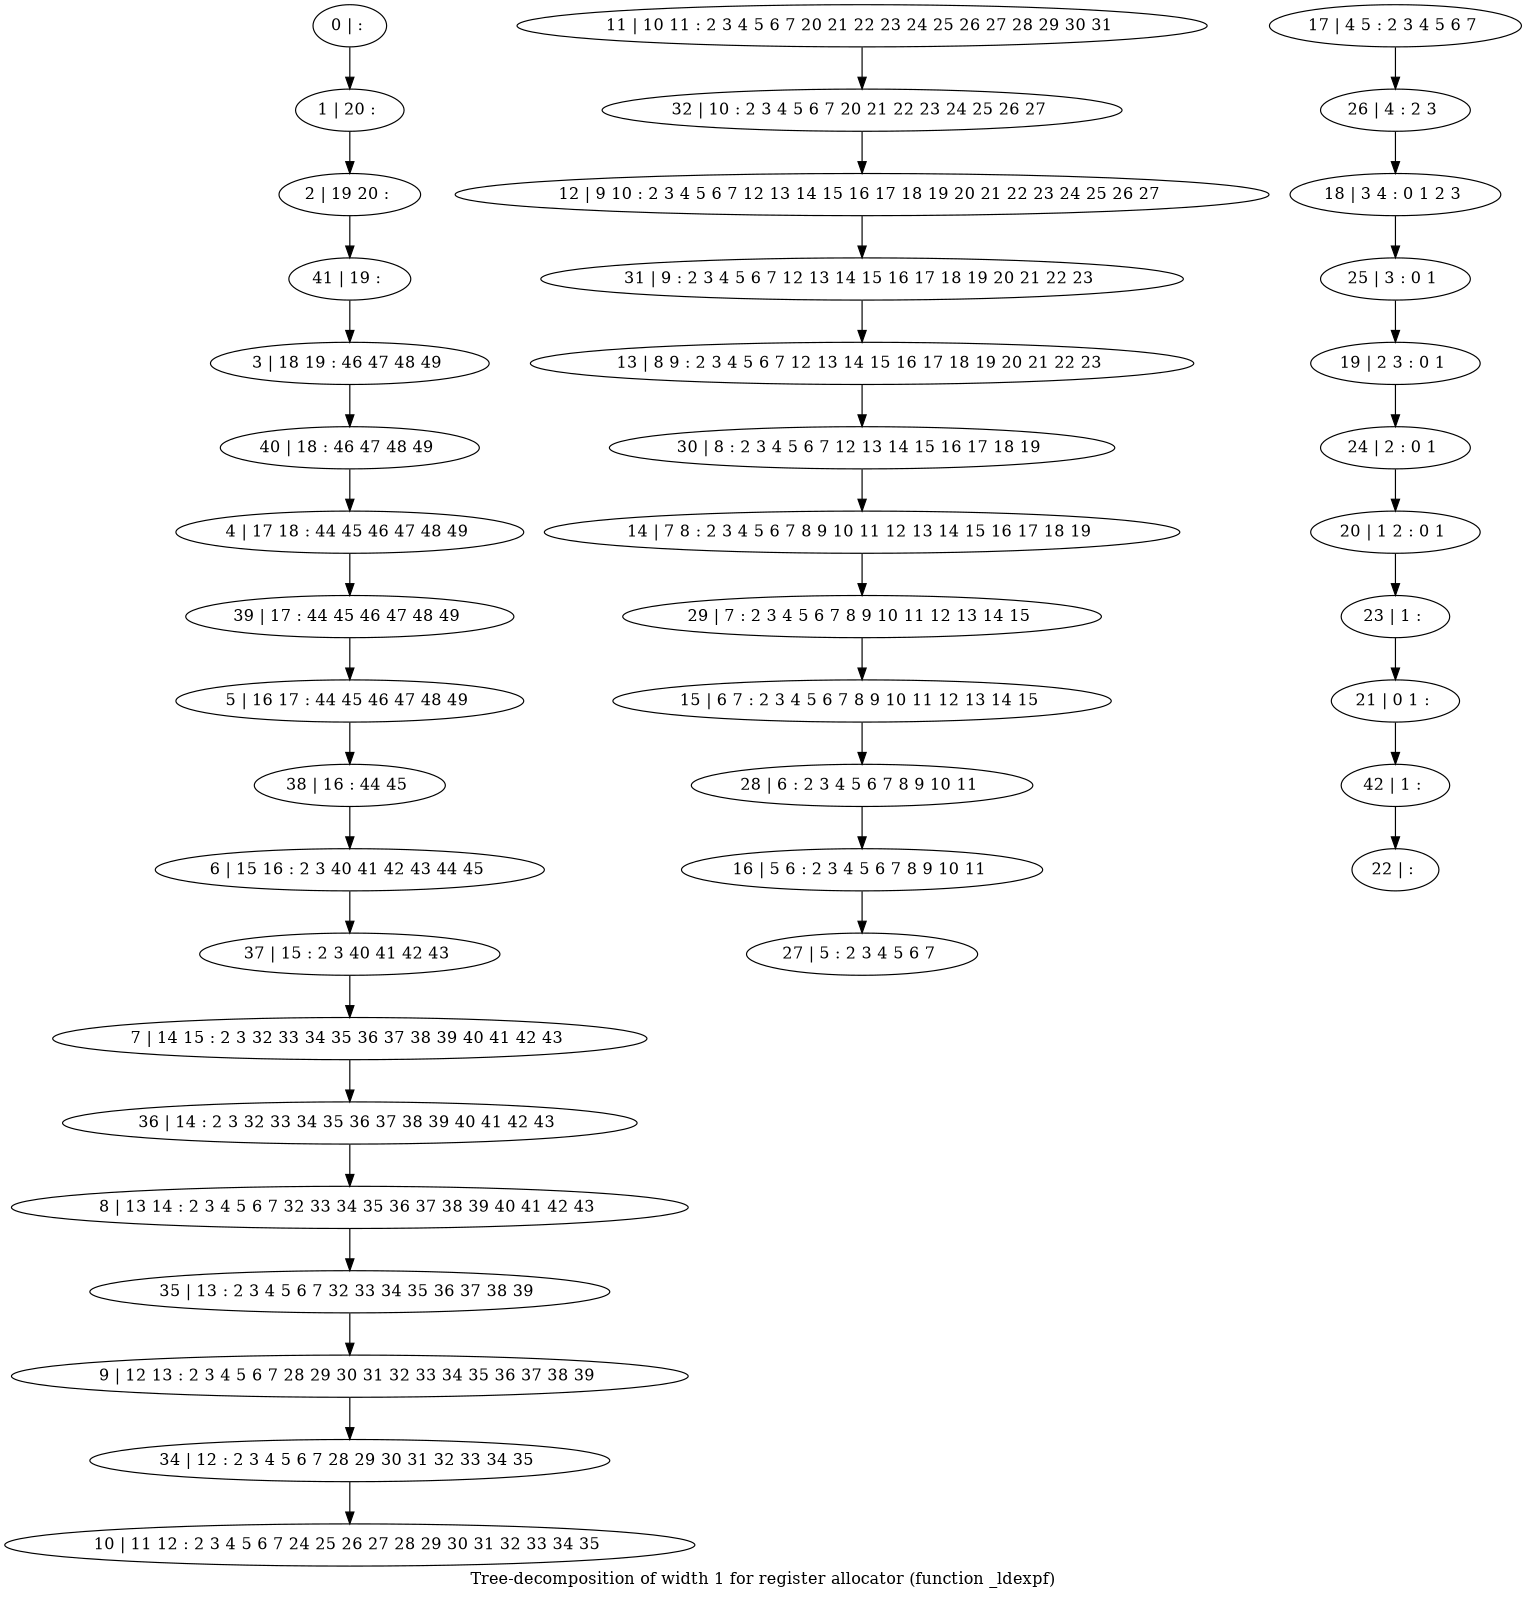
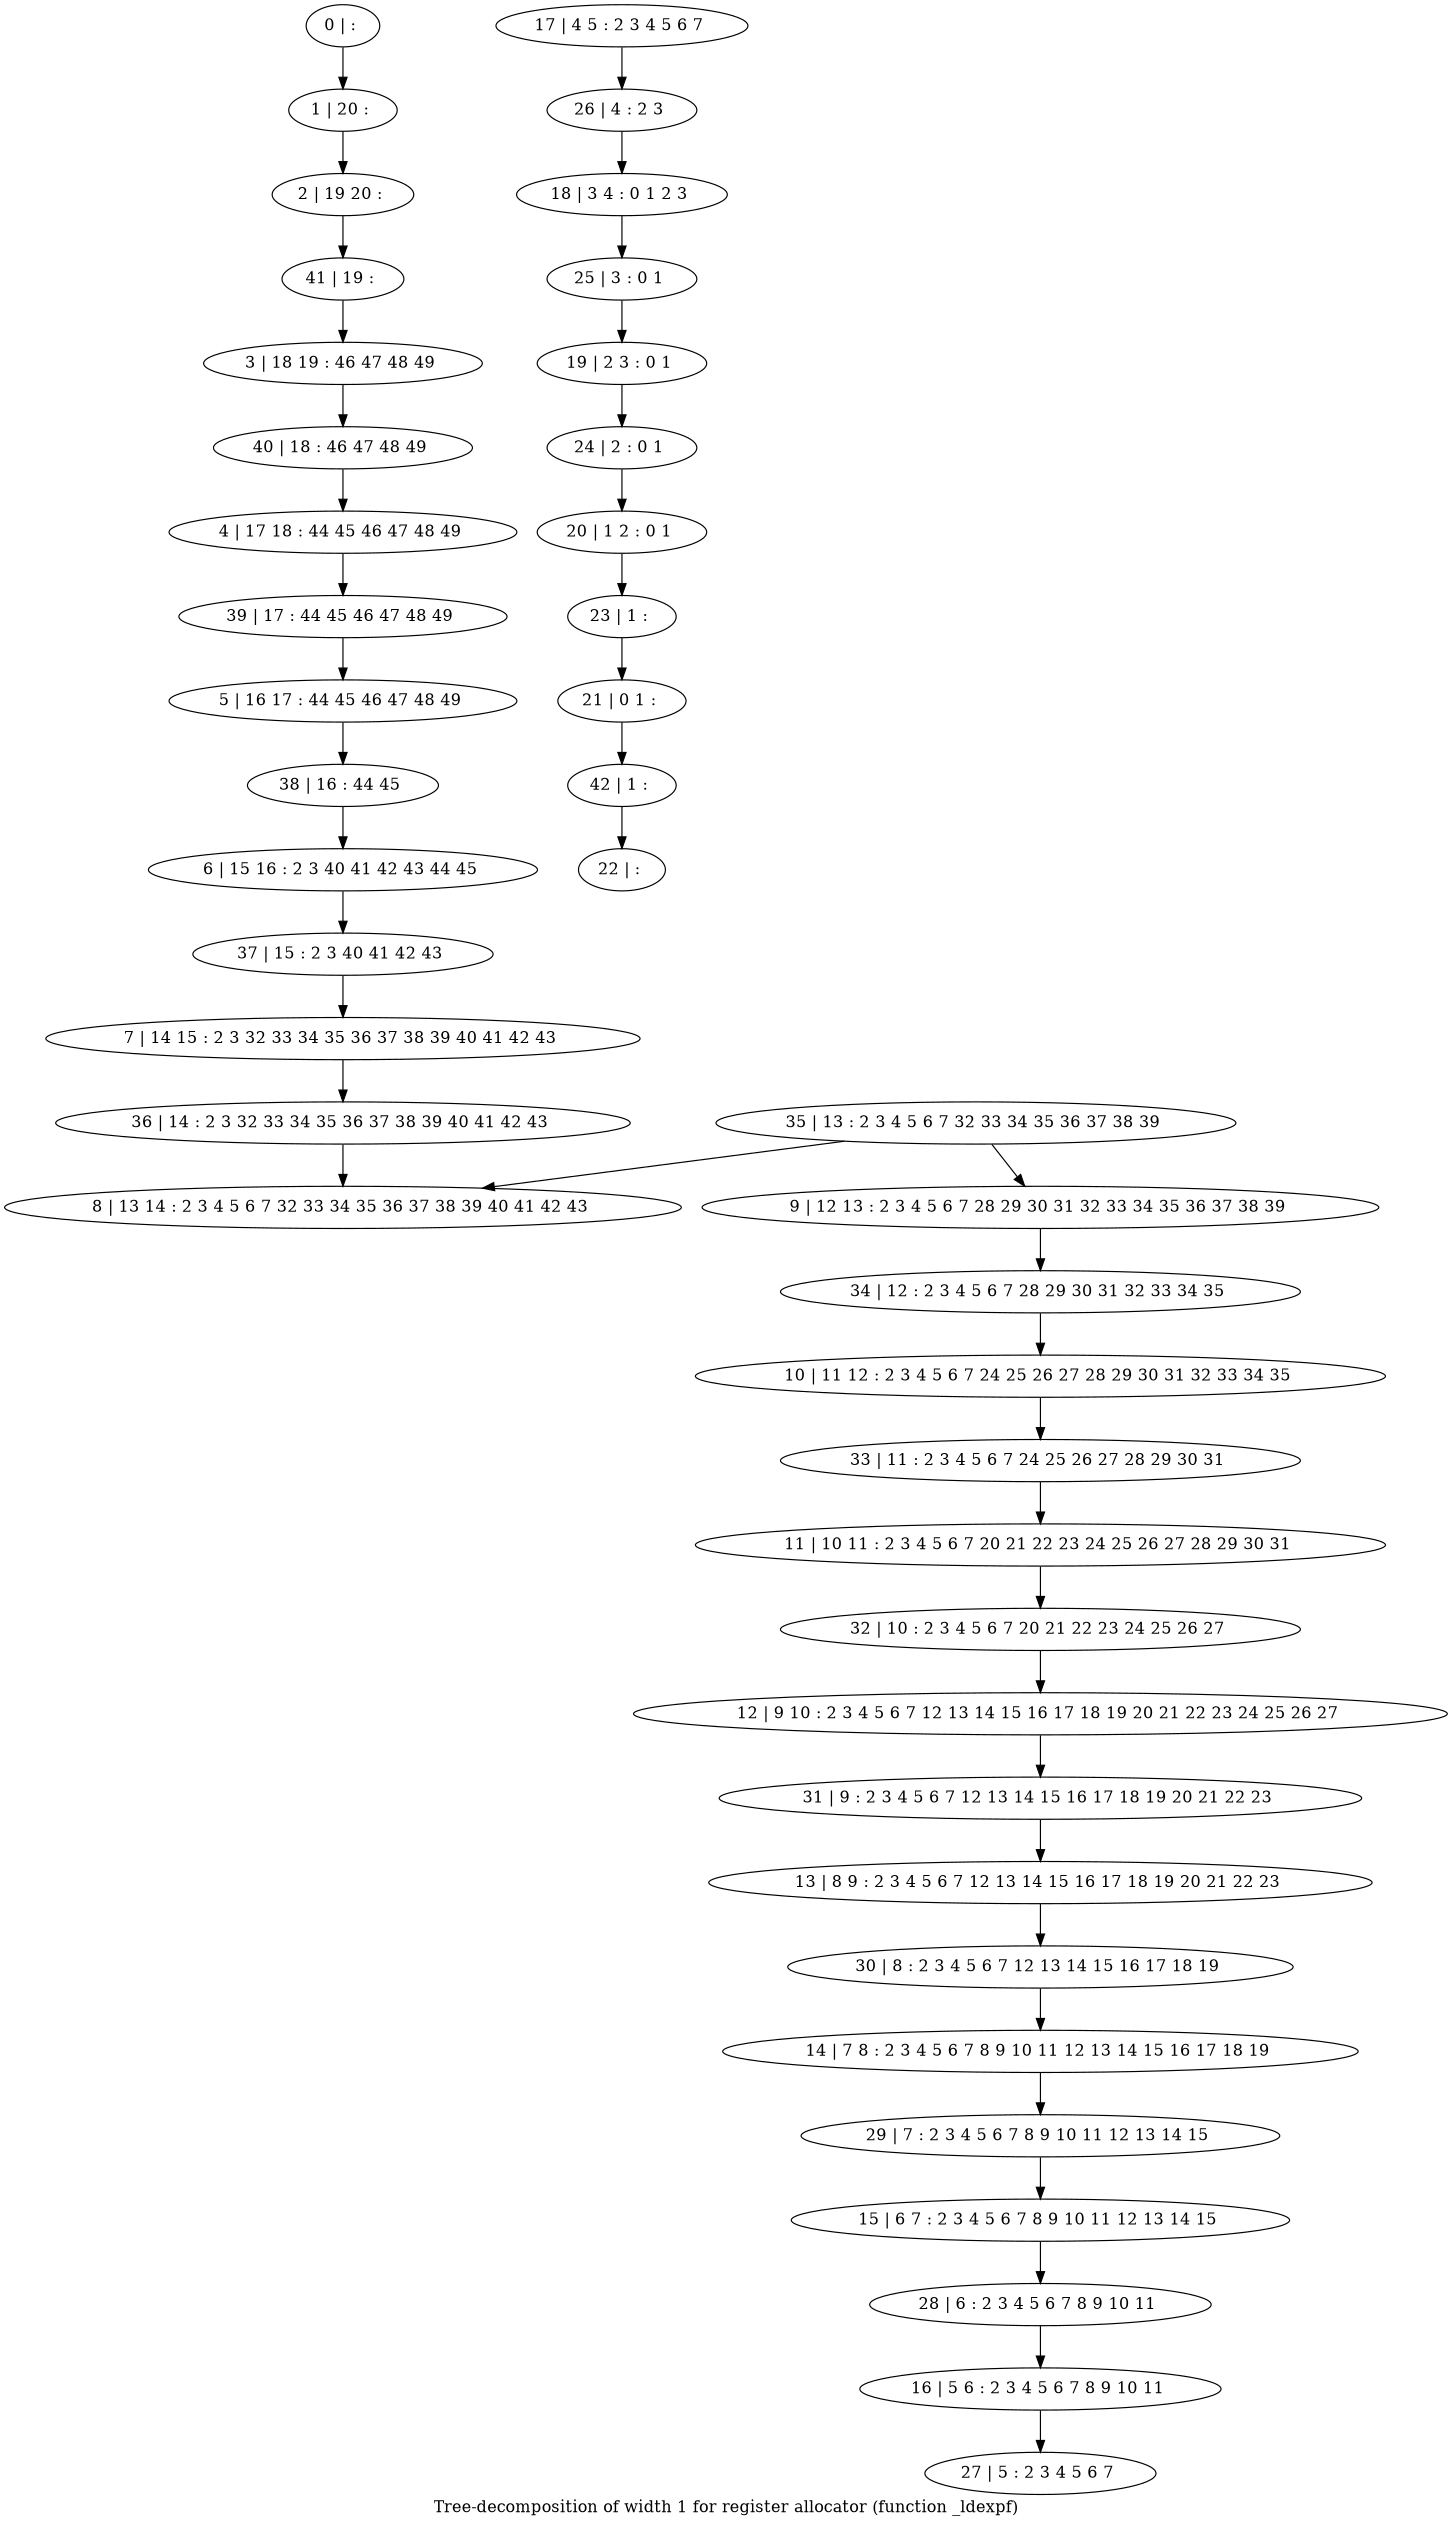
edge "8 | 13 14 : 2 3 4 5 6 7 32 33 34 35 36 37 38 39 40 41 42 43" -> "35 | 13 : 2 3 4 5 6 7 32 33 34 35 36 37 38 39": reversed
node "33 | 11 : 2 3 4 5 6 7 24 25 26 27 28 29 30 31": added
